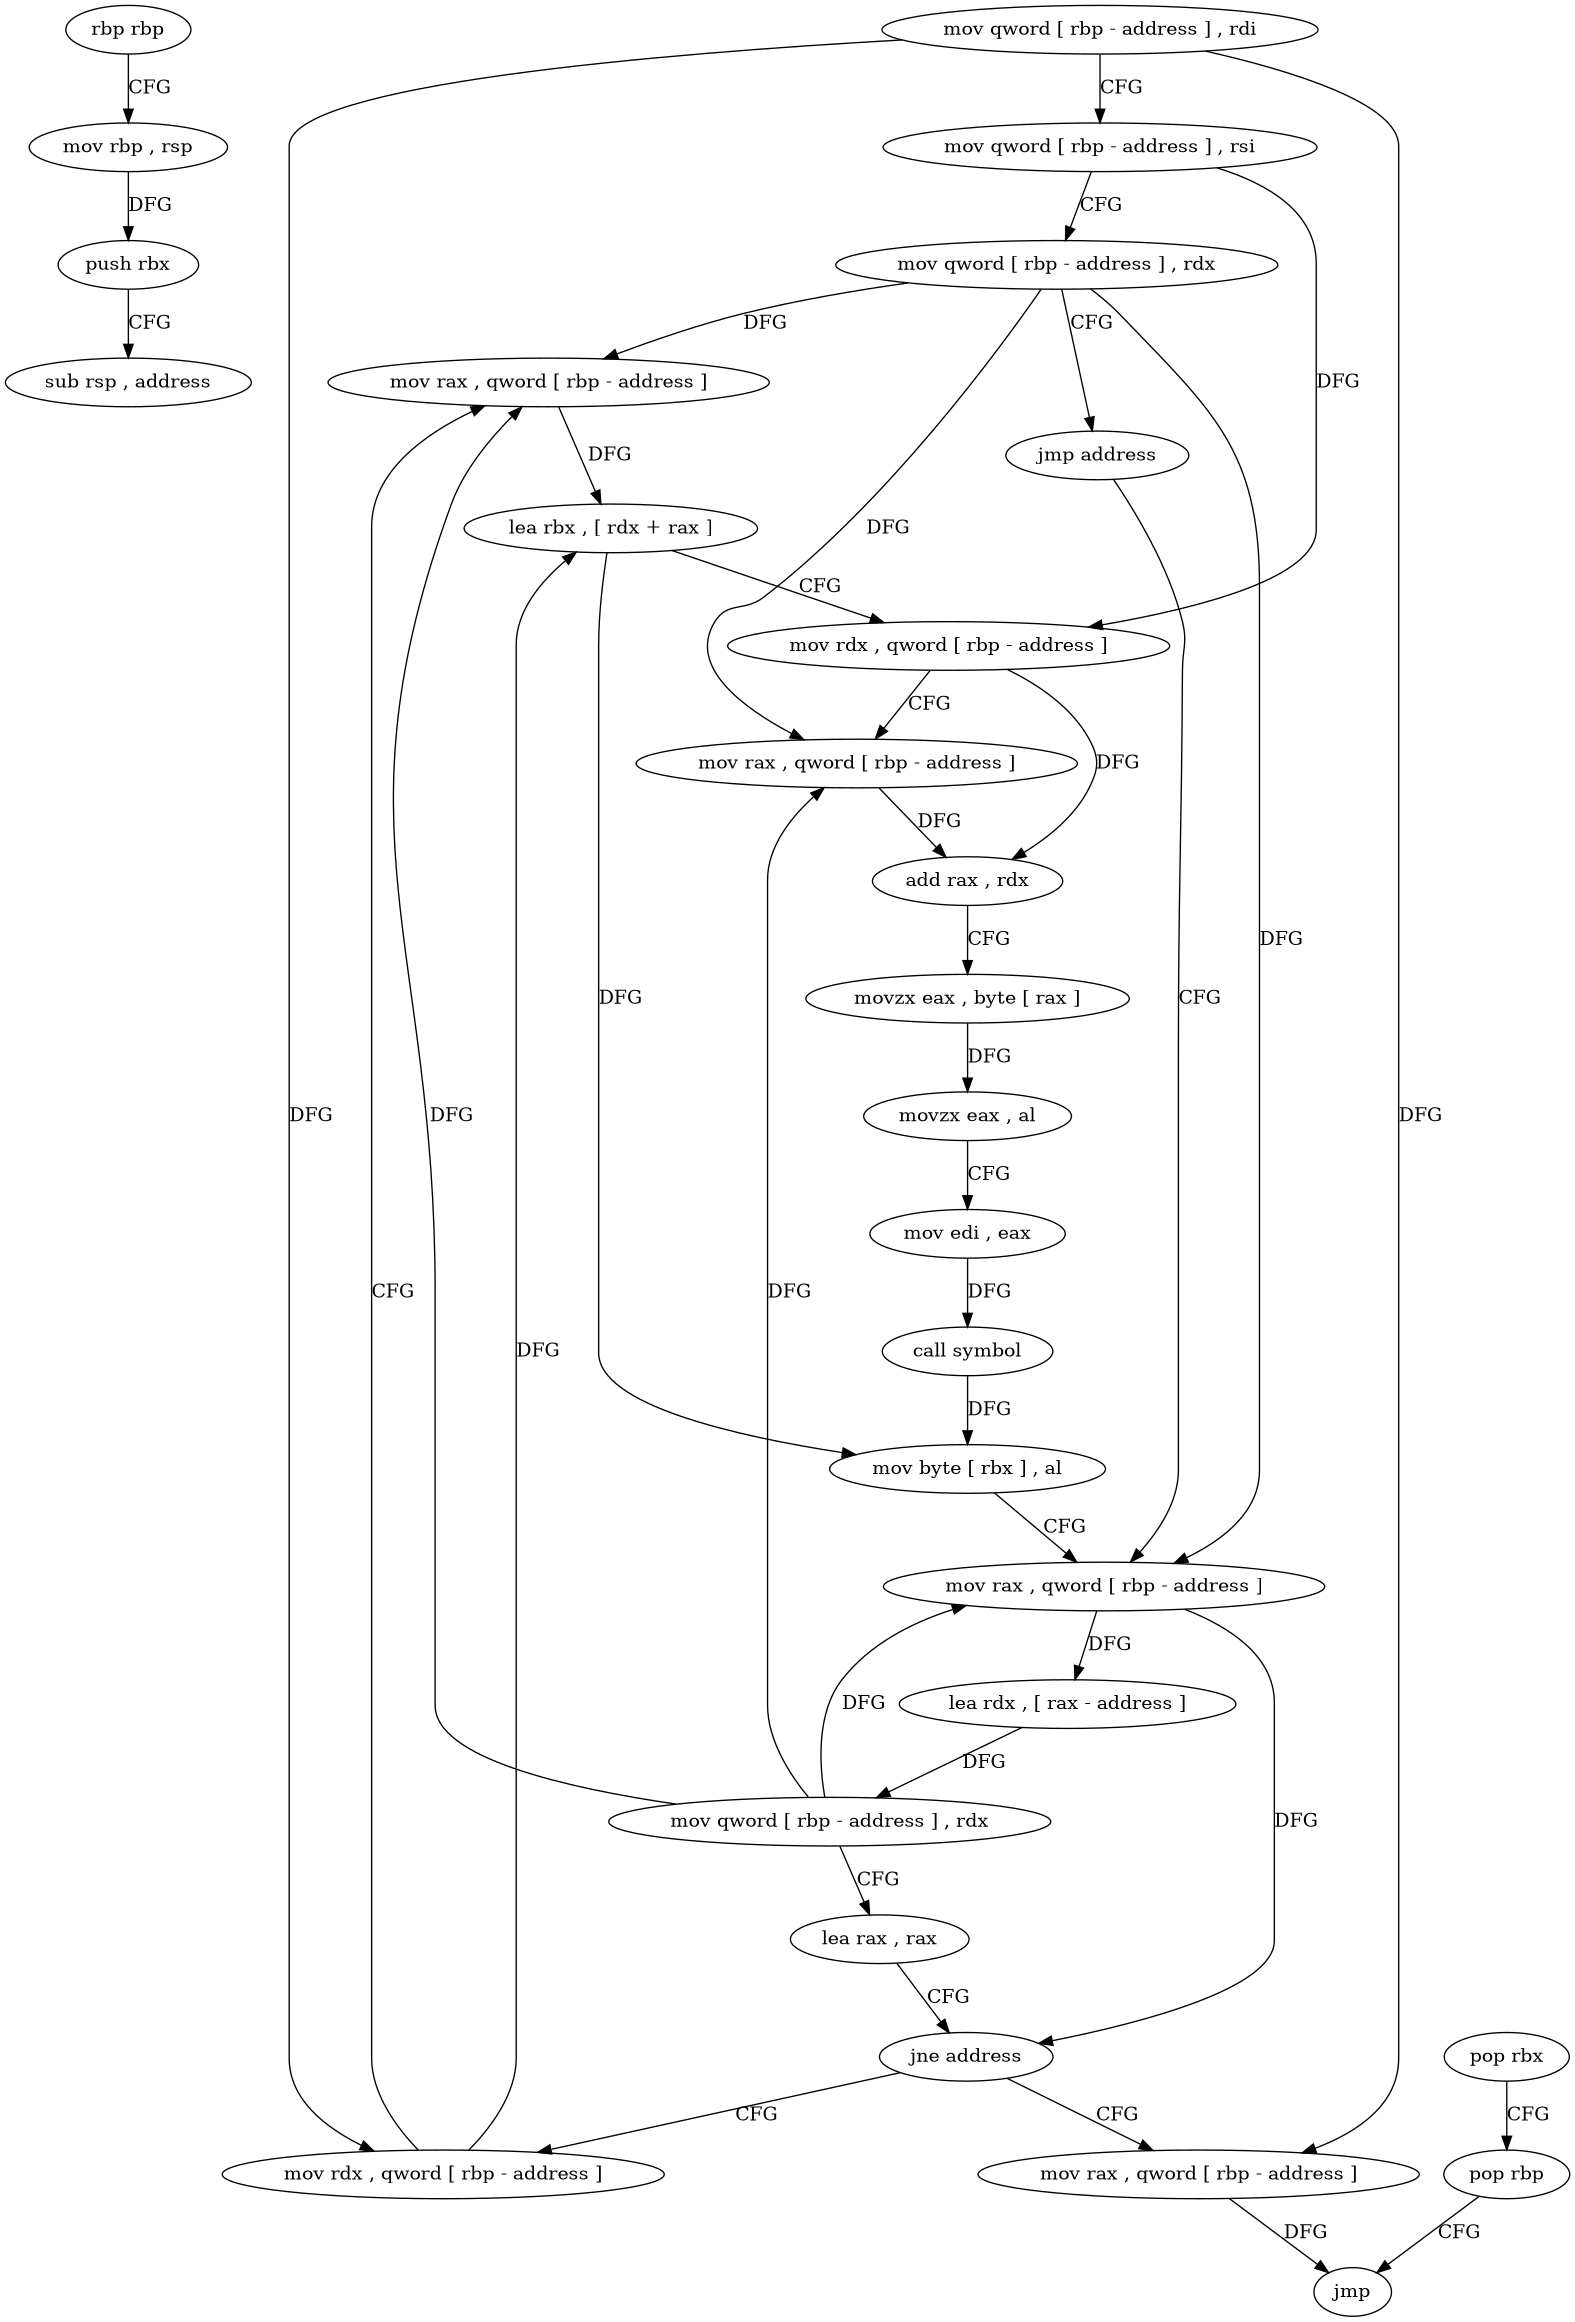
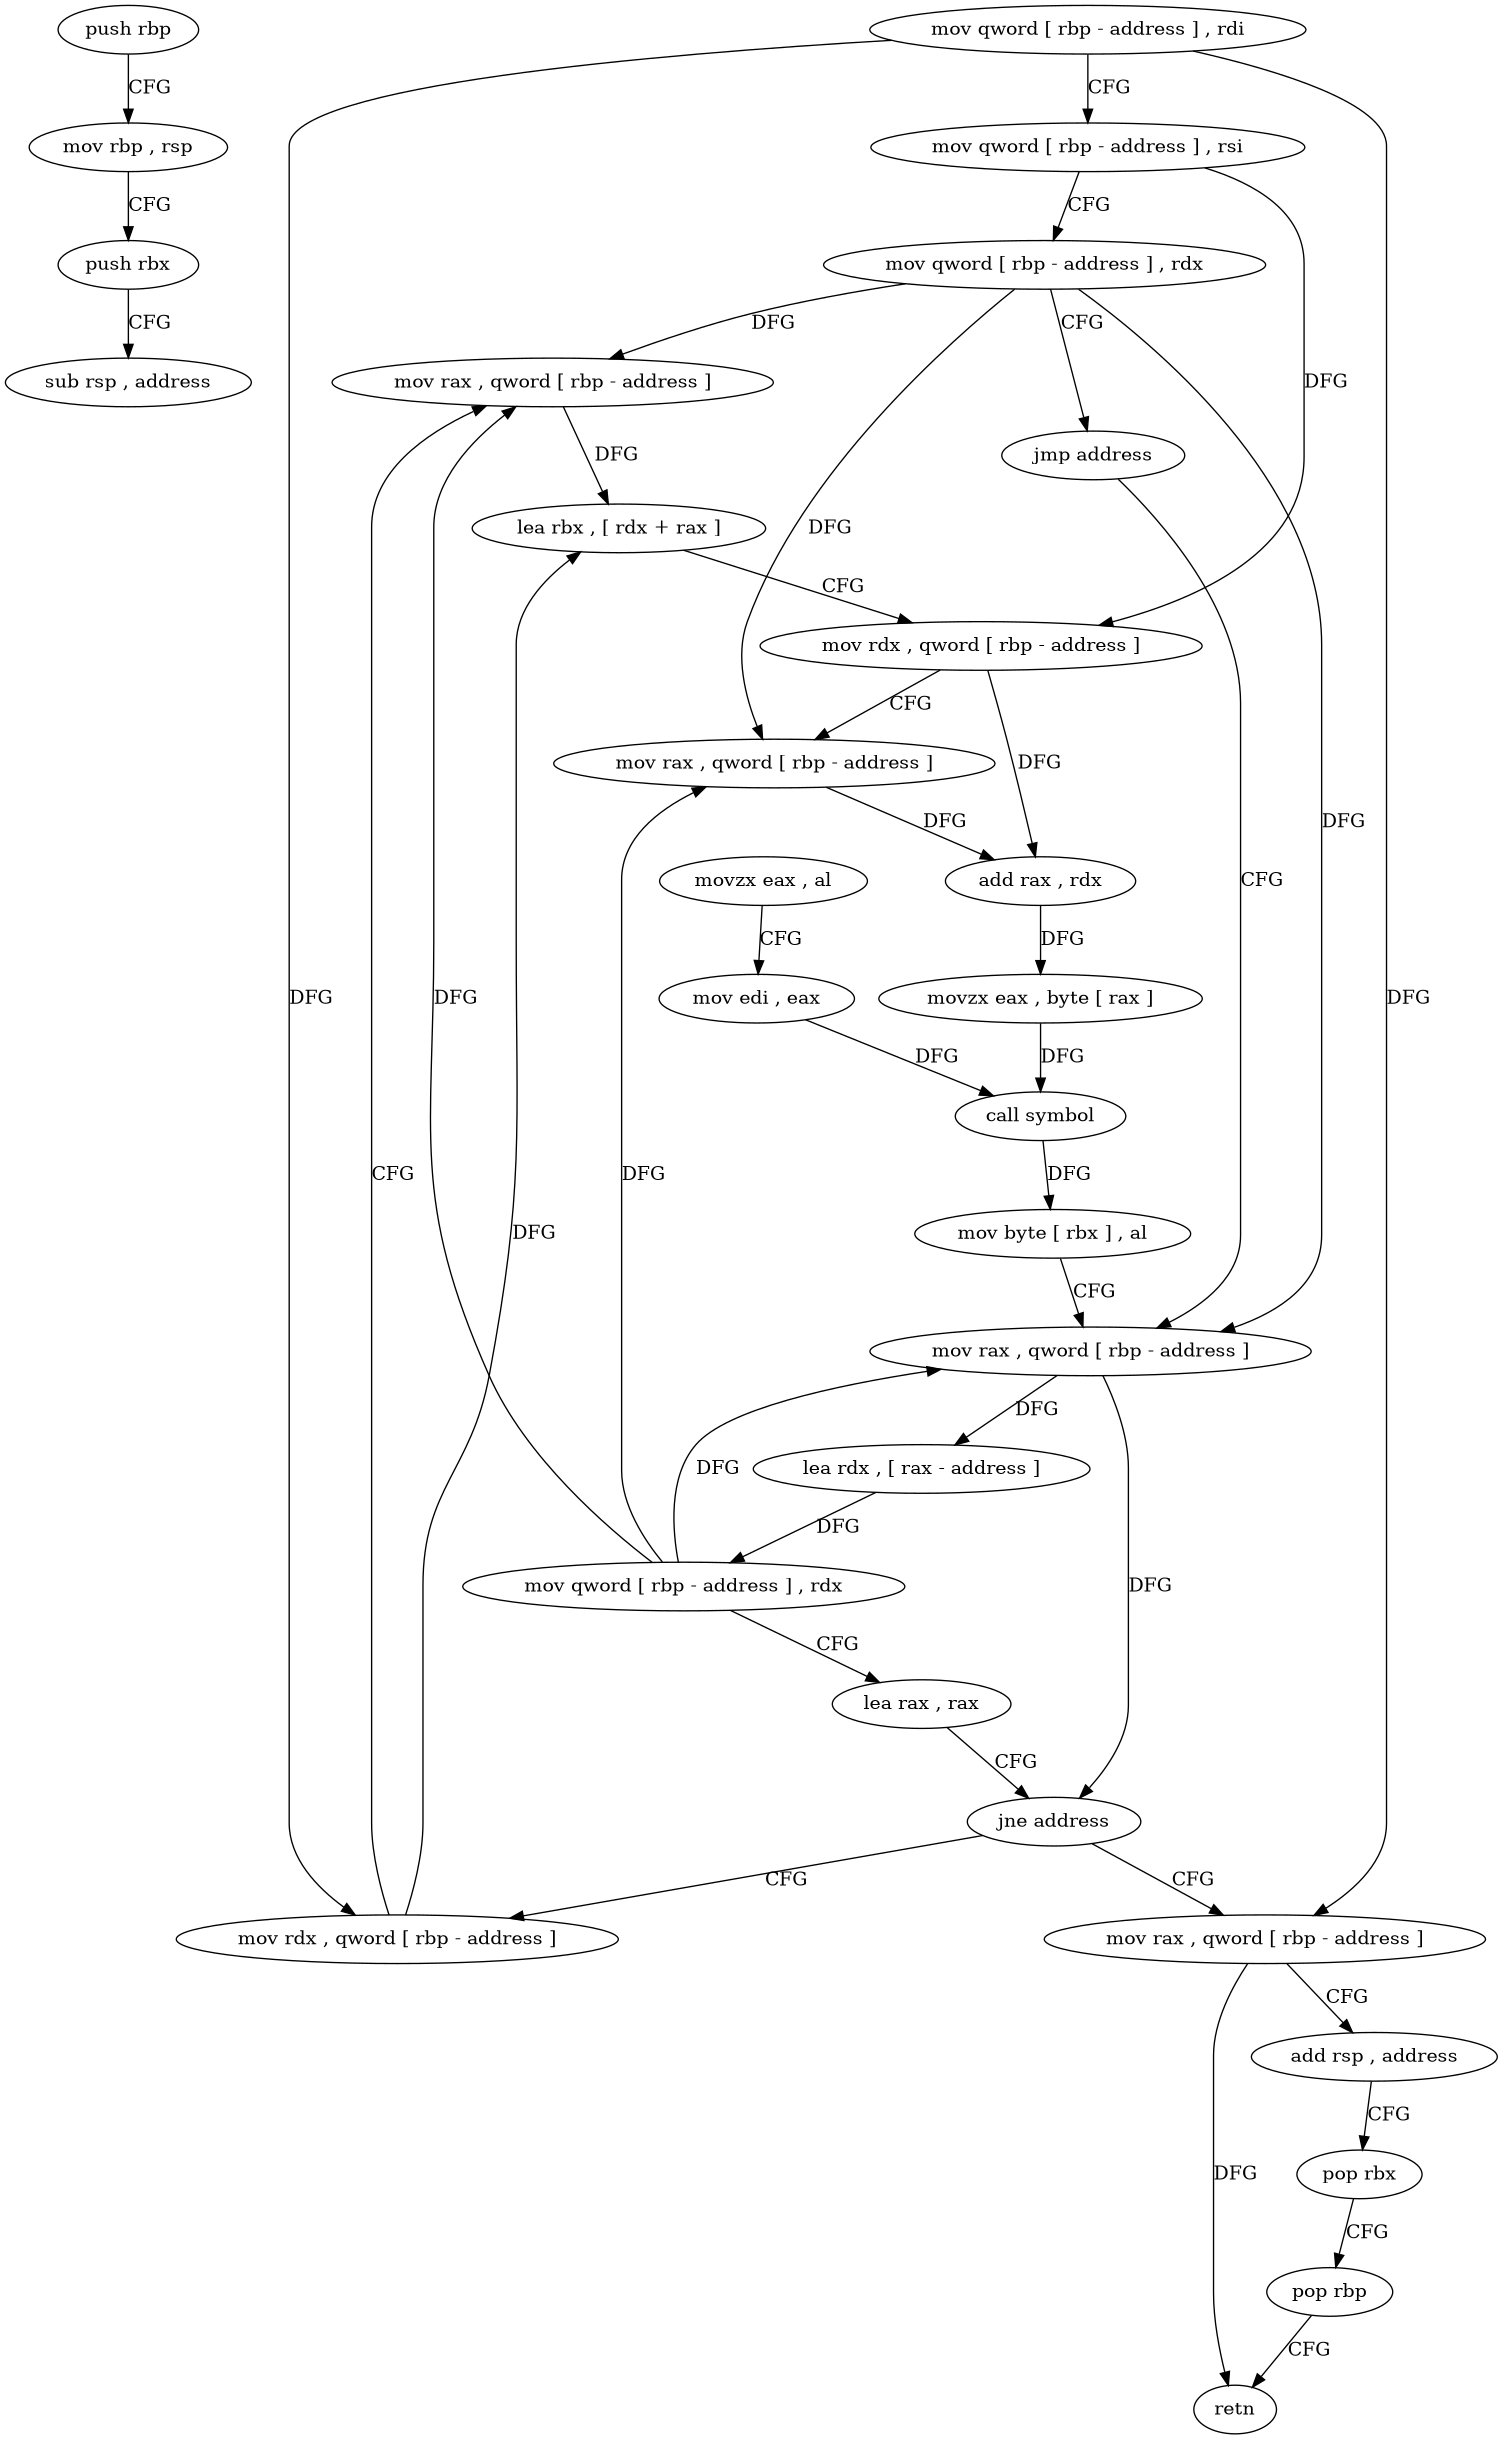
node "rbp rbp": label "rbp rbp" -> "push rbp"
edge "mov rbp , rsp" -> "push rbx": label "DFG" -> "CFG"
edge "add rax , rdx" -> "movzx eax , byte [ rax ]": label "CFG" -> "DFG"
edge "movzx eax , byte [ rax ]" -> "movzx eax , al": now "movzx eax , byte [ rax ]" -> "call symbol"
edge "lea rbx , [ rdx + rax ]" -> "mov byte [ rbx ] , al": removed, label "DFG"
node "add rsp , address": added
node "jmp": label "jmp" -> "retn"
